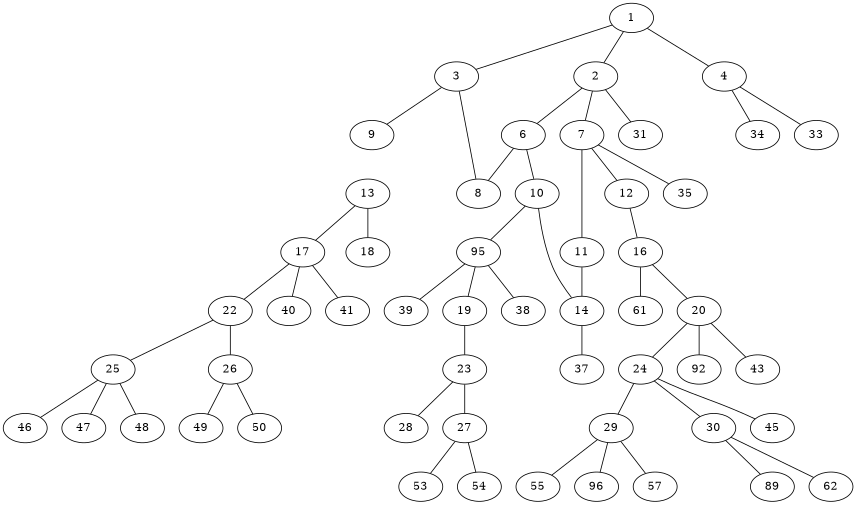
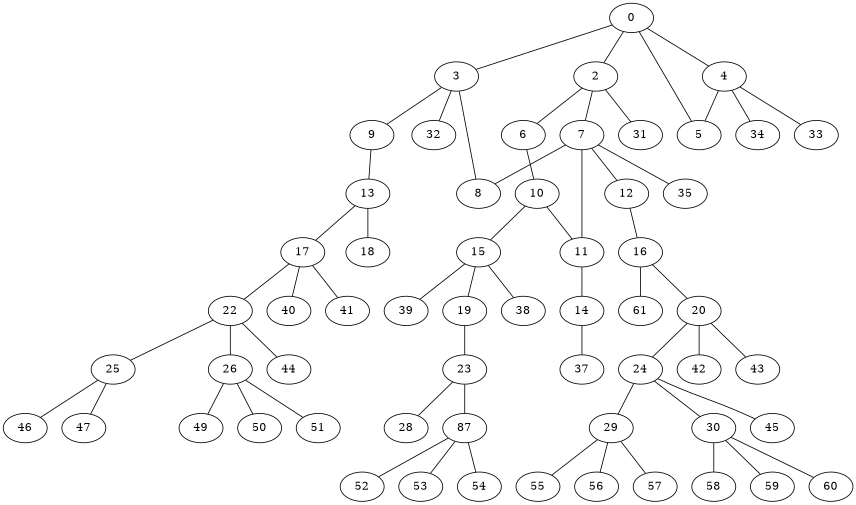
node "1": label "1" -> "0"
node "32": added
node "5": added
edge "9" -- "13": added
edge "6" -- "8": now "7" -- "8"
node "95": label "95" -> "15"
edge "10" -- "14": now "10" -- "11"
node "44": added
node "92": label "92" -> "42"
node "48": removed
node "51": added
node "27": label "27" -> "87"
node "52": added
node "96": label "96" -> "56"
node "58": added
node "89": label "89" -> "59"
node "62": label "62" -> "60"
